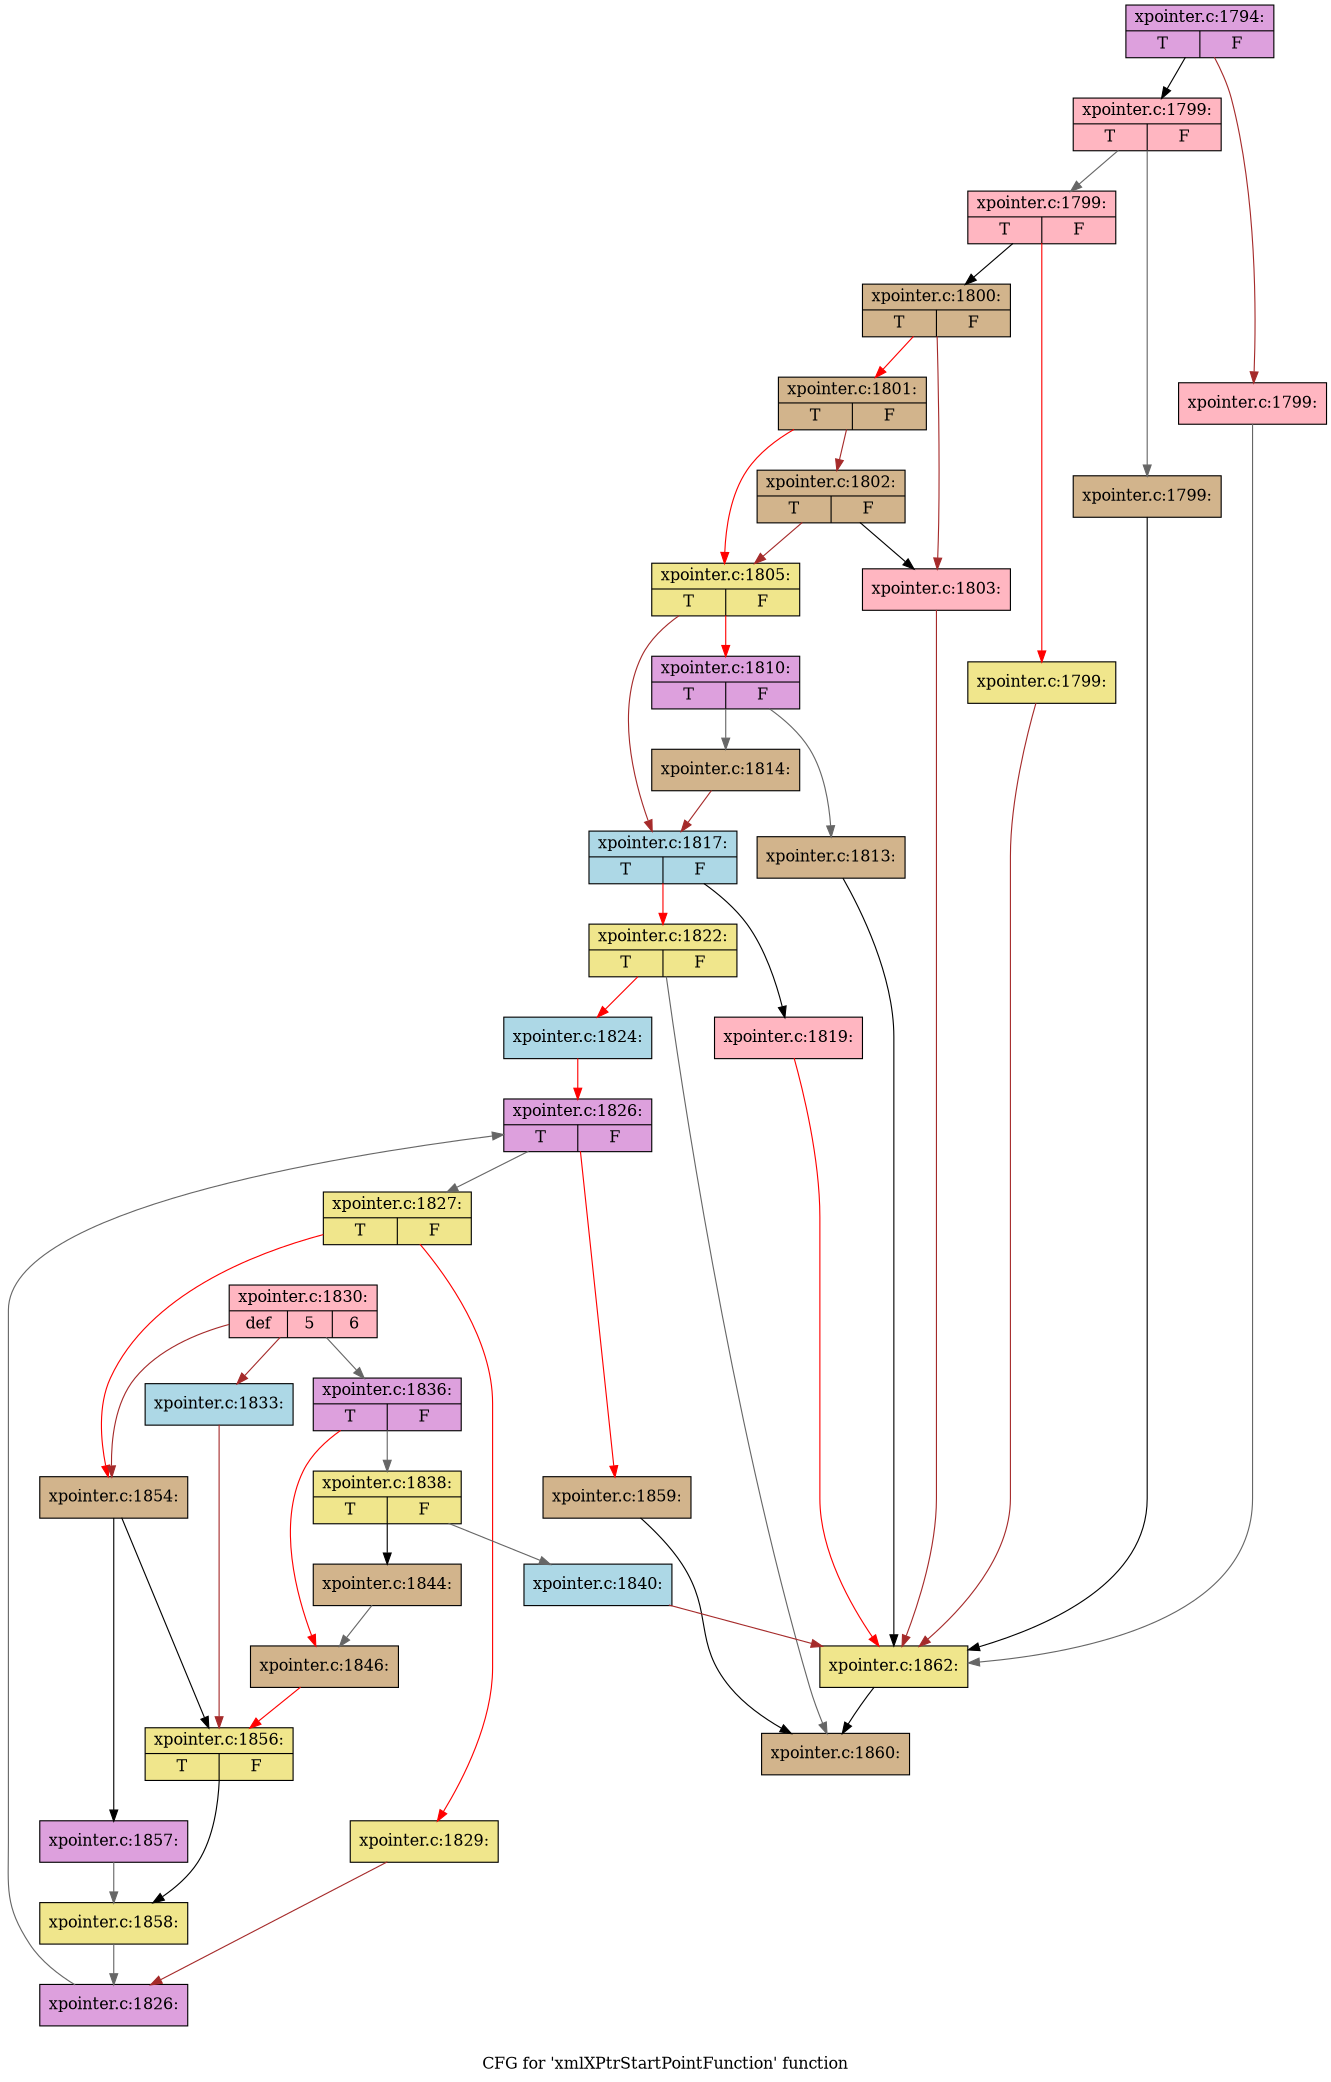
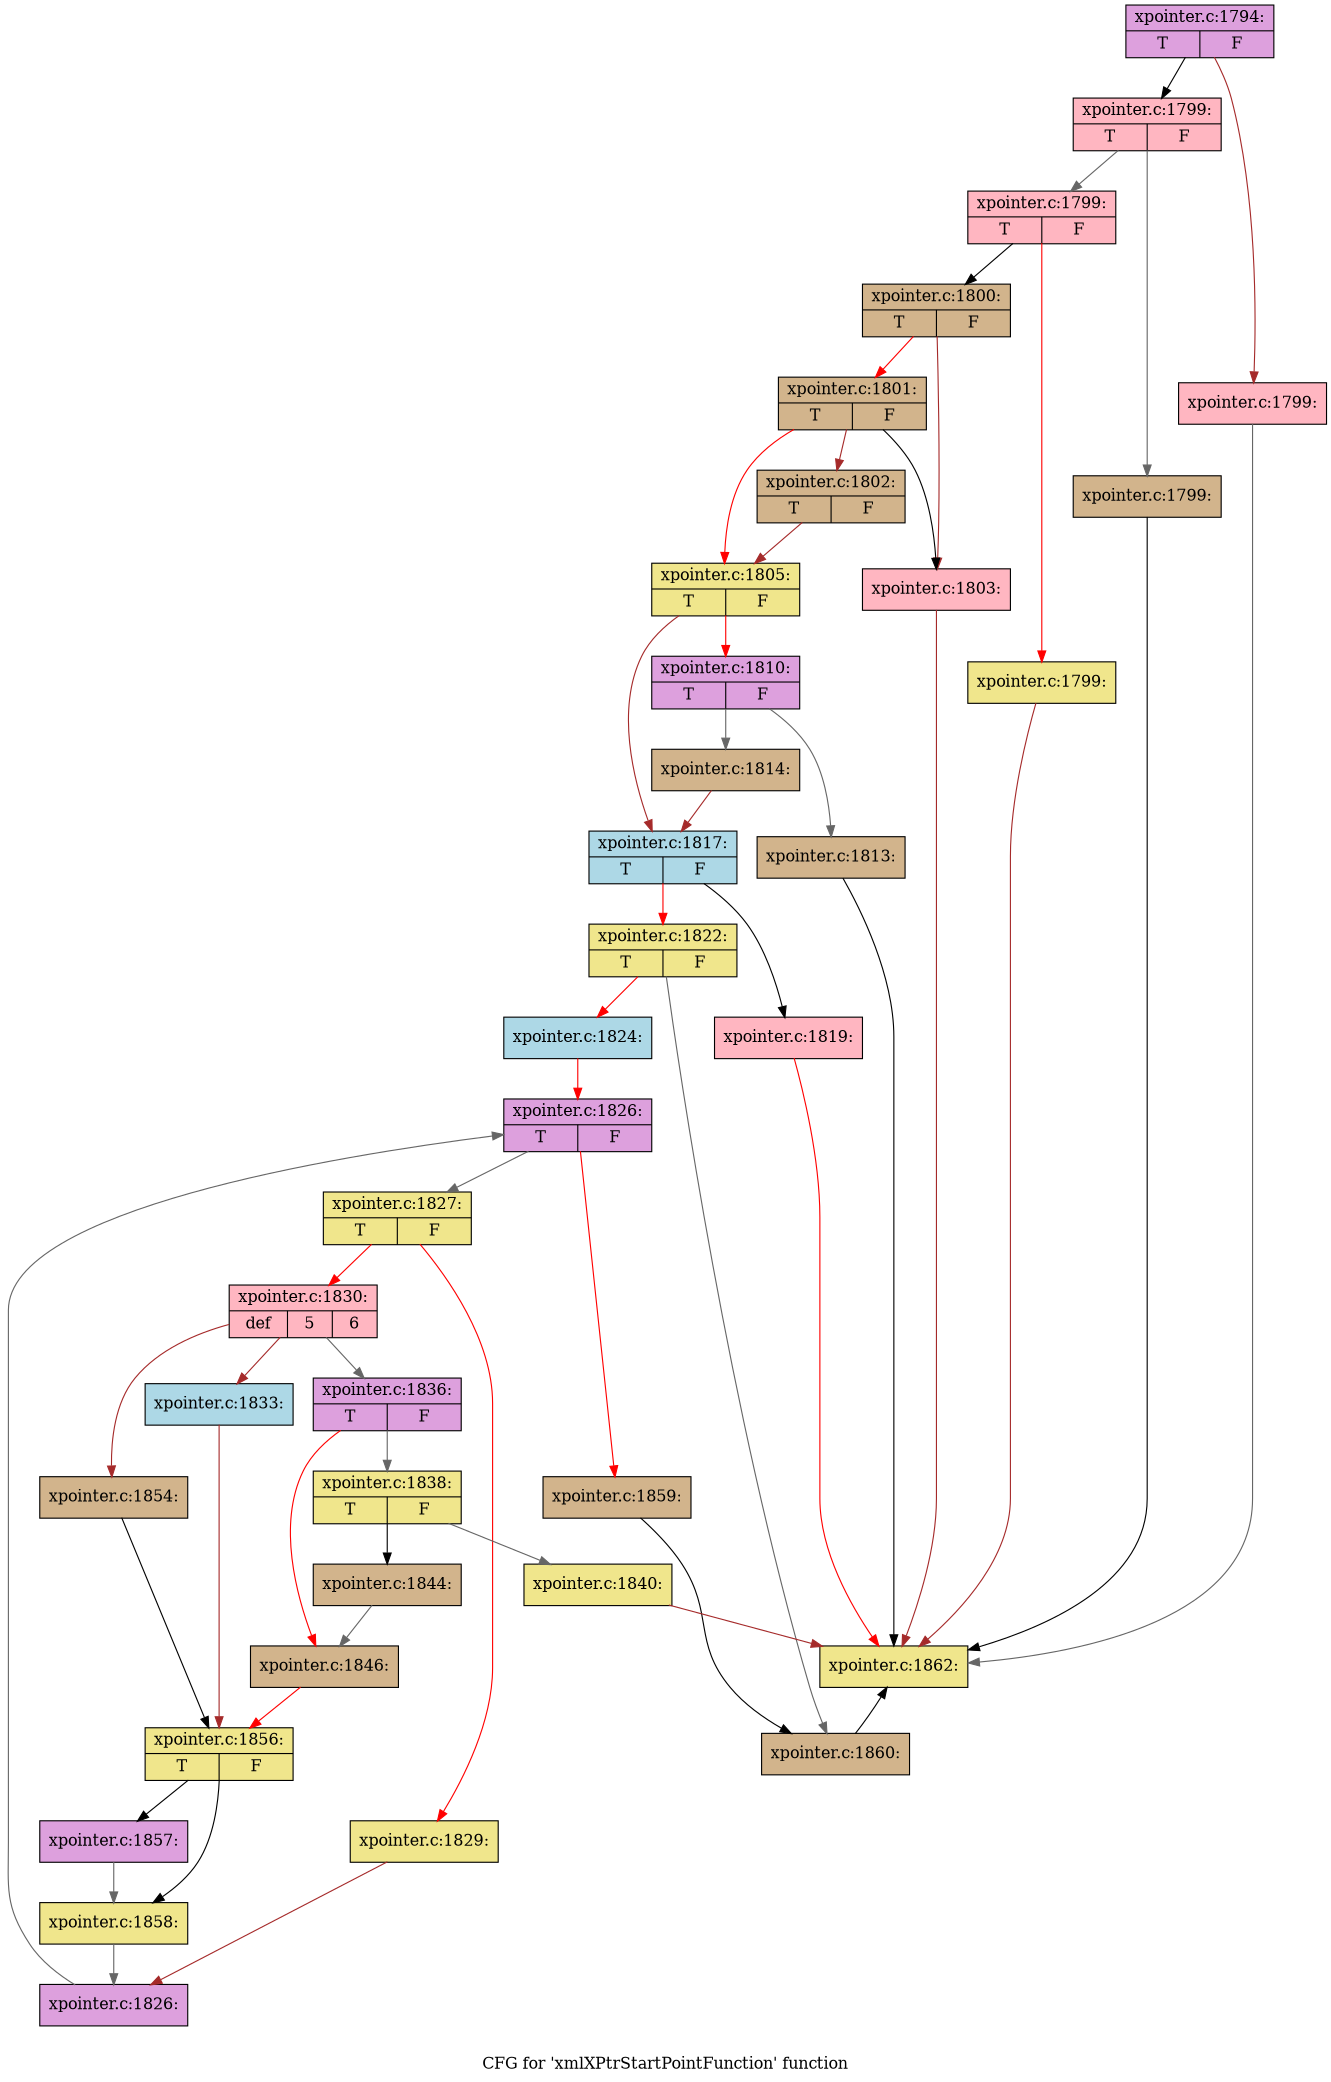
edge "xpointer.c:1802:" -> "xpointer.c:1803:": now "xpointer.c:1801:" -> "xpointer.c:1803:"
edge "xpointer.c:1827:" -> "xpointer.c:1854:": now "xpointer.c:1827:" -> "xpointer.c:1830:"
node "xpointer.c:1840:": fillcolor lightblue -> khaki
edge "xpointer.c:1854:" -> "xpointer.c:1857:": now "xpointer.c:1856:" -> "xpointer.c:1857:"
edge "xpointer.c:1862:" -> "xpointer.c:1860:": reversed
